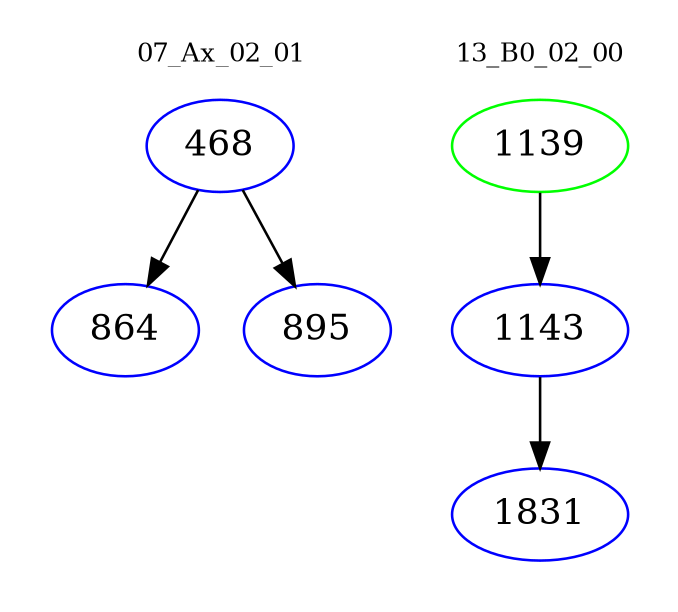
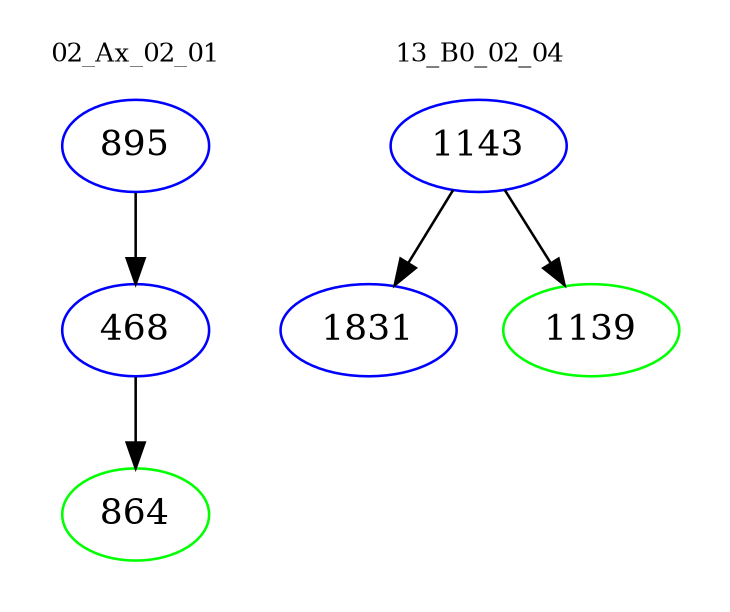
cluster "07_Ax_02_01": label "07_Ax_02_01" -> "02_Ax_02_01"
cluster "13_B0_02_00": label "13_B0_02_00" -> "13_B0_02_04"
edge "1139" -> "1143": reversed
edge "468" -> "895": reversed
node "864": color blue -> green
